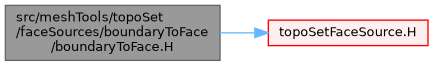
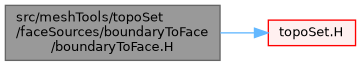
node "topoSetFaceSource.H": label "topoSetFaceSource.H" -> "topoSet.H"
